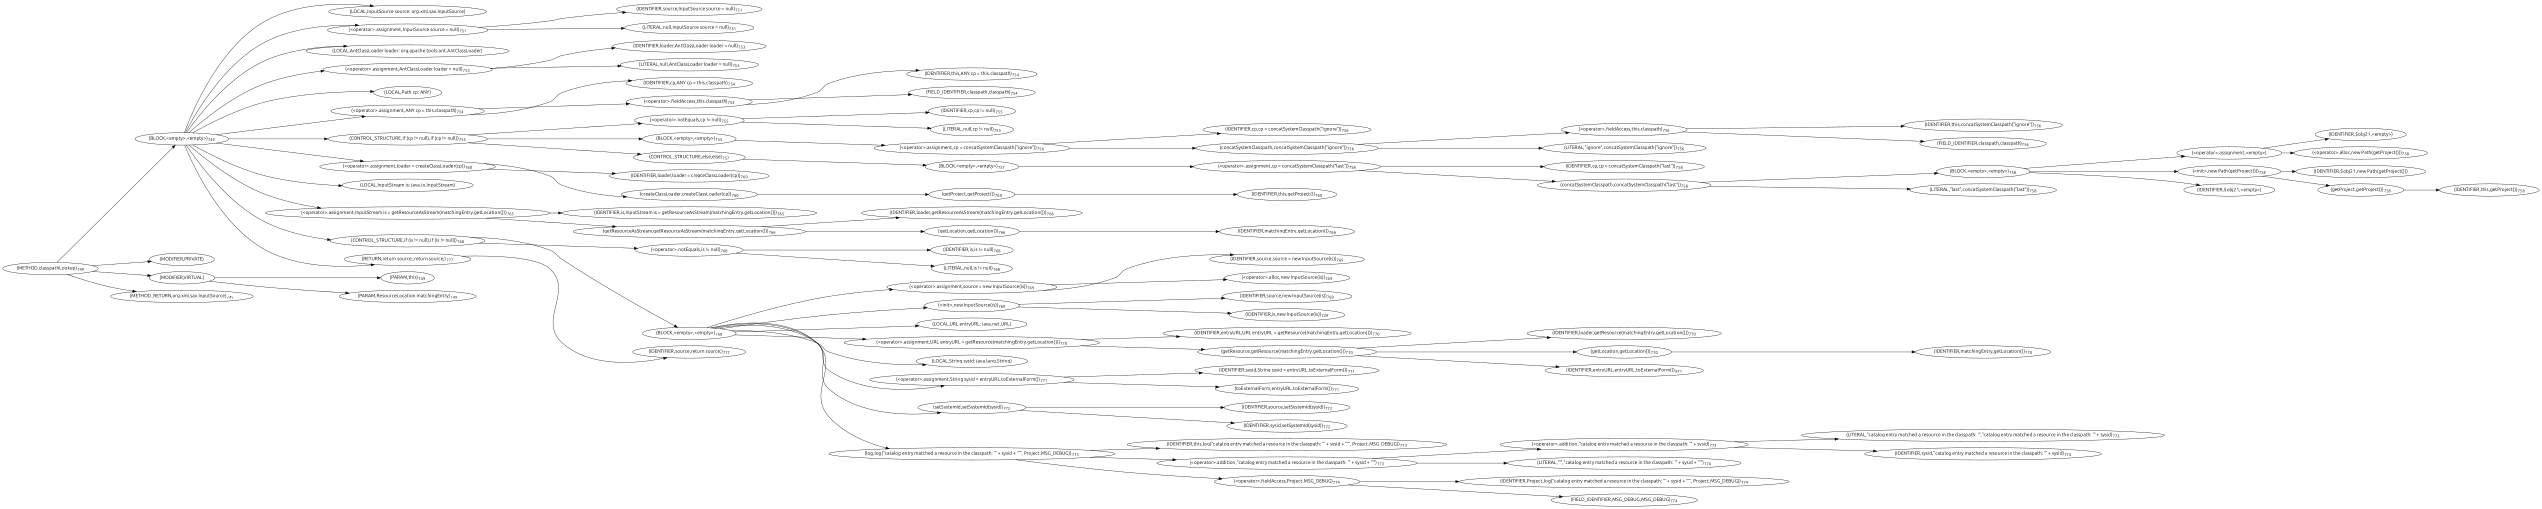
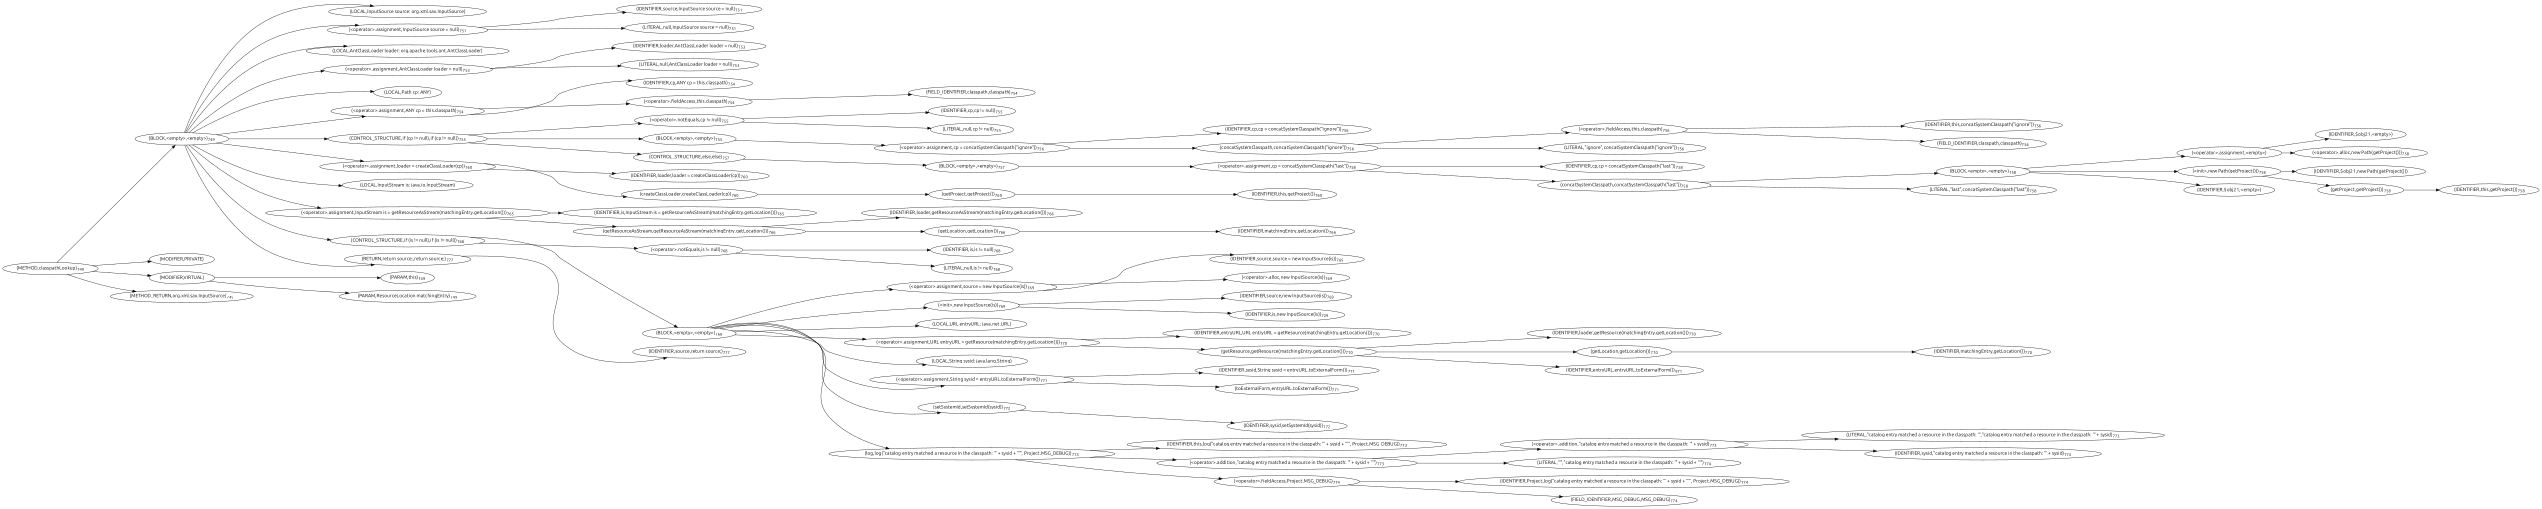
node "(IDENTIFIER,this,ANY cp = this.classpath)": removed
node "(IDENTIFIER,source,setSystemId(sysid))": removed
